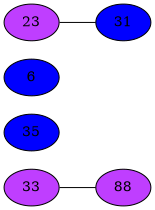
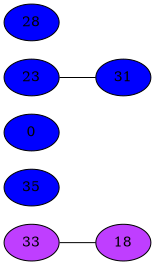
node "28": added
node "23": fillcolor darkorchid1 -> blue1
node "6": label "6" -> "0"
node "88": label "88" -> "18"
